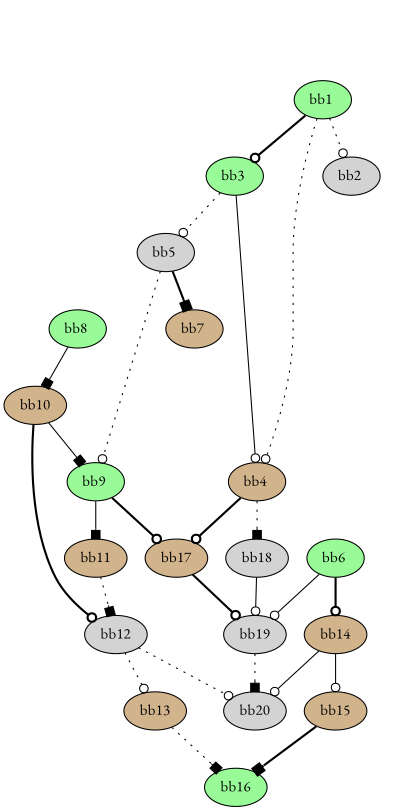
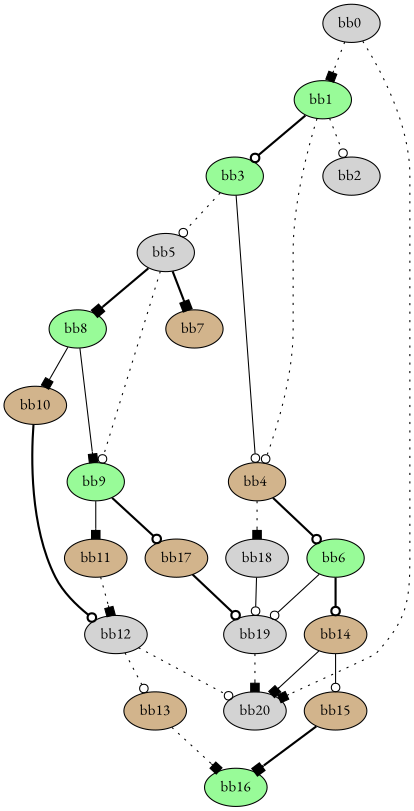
node "bb0": added
edge "bb5" -> "bb8": added
edge "bb10" -> "bb9": now "bb8" -> "bb9"
edge "bb4" -> "bb17": now "bb4" -> "bb6"
edge "bb14" -> "bb20": arrowhead odot -> box
